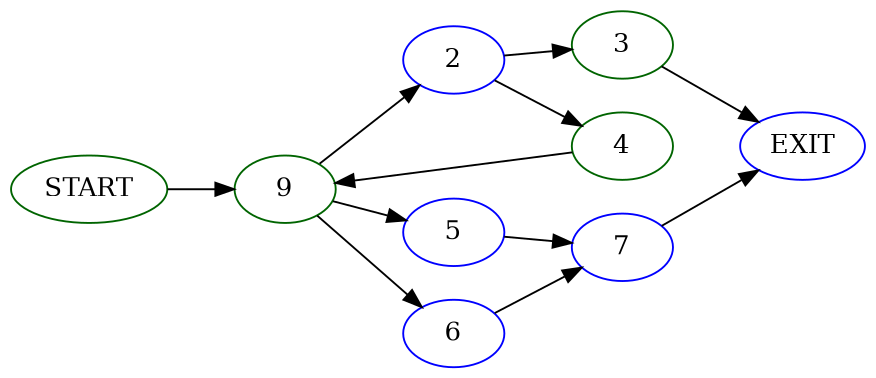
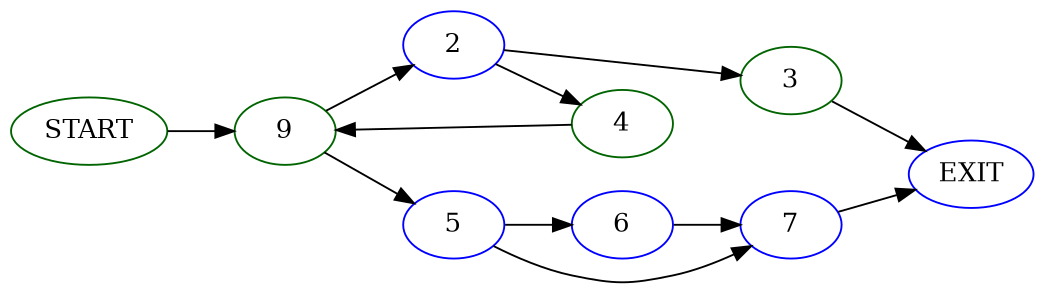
edge "9" -> "6": now "5" -> "6"
